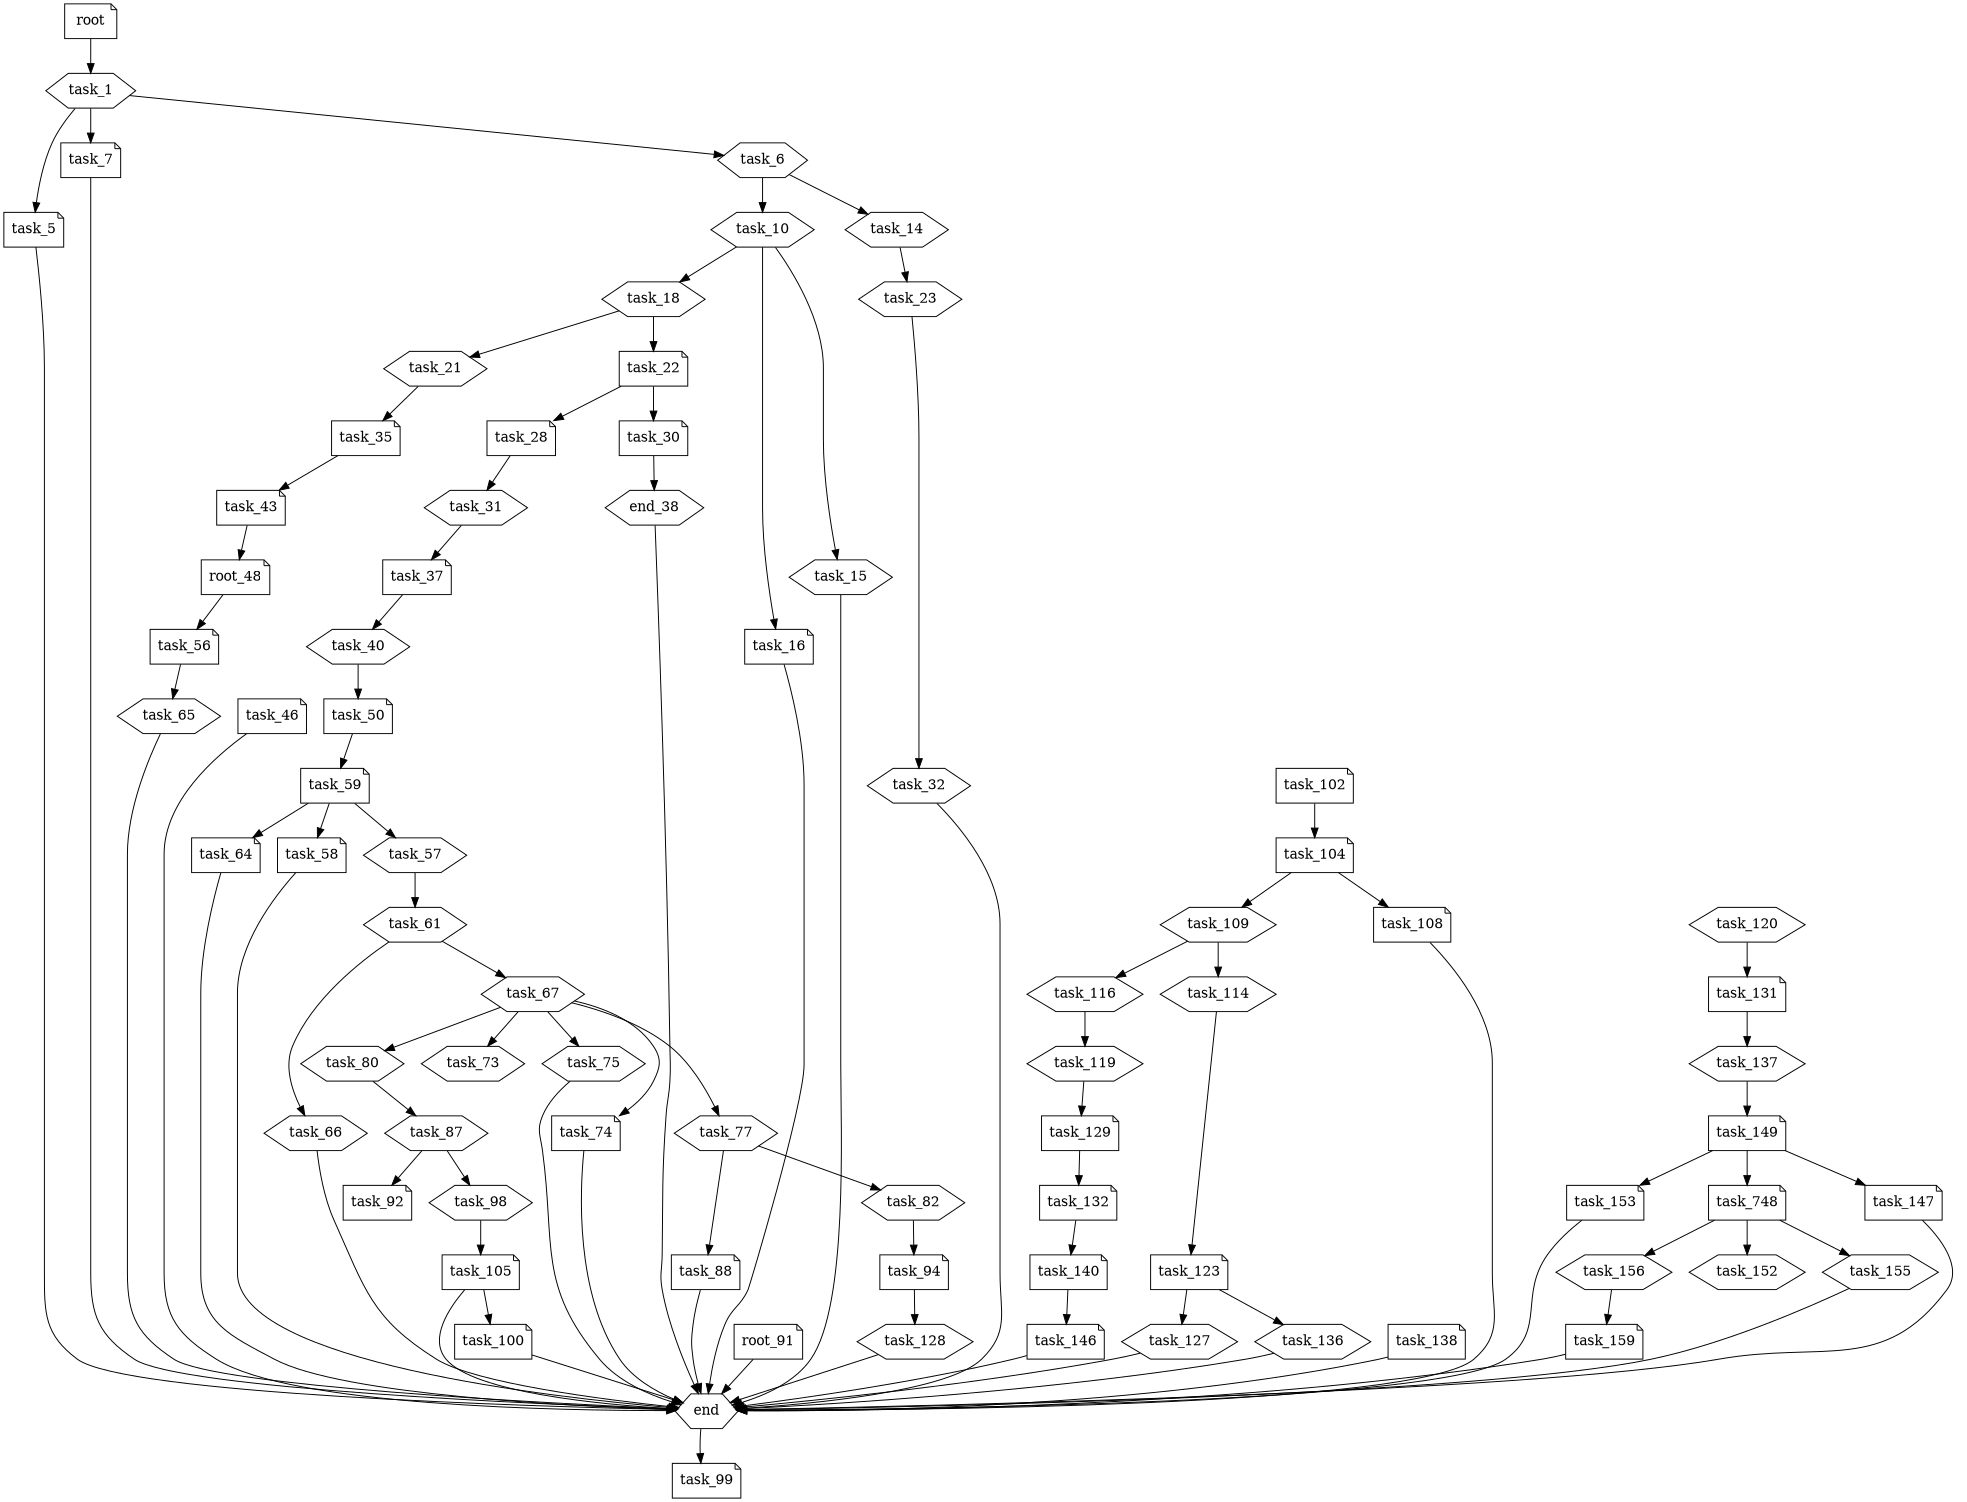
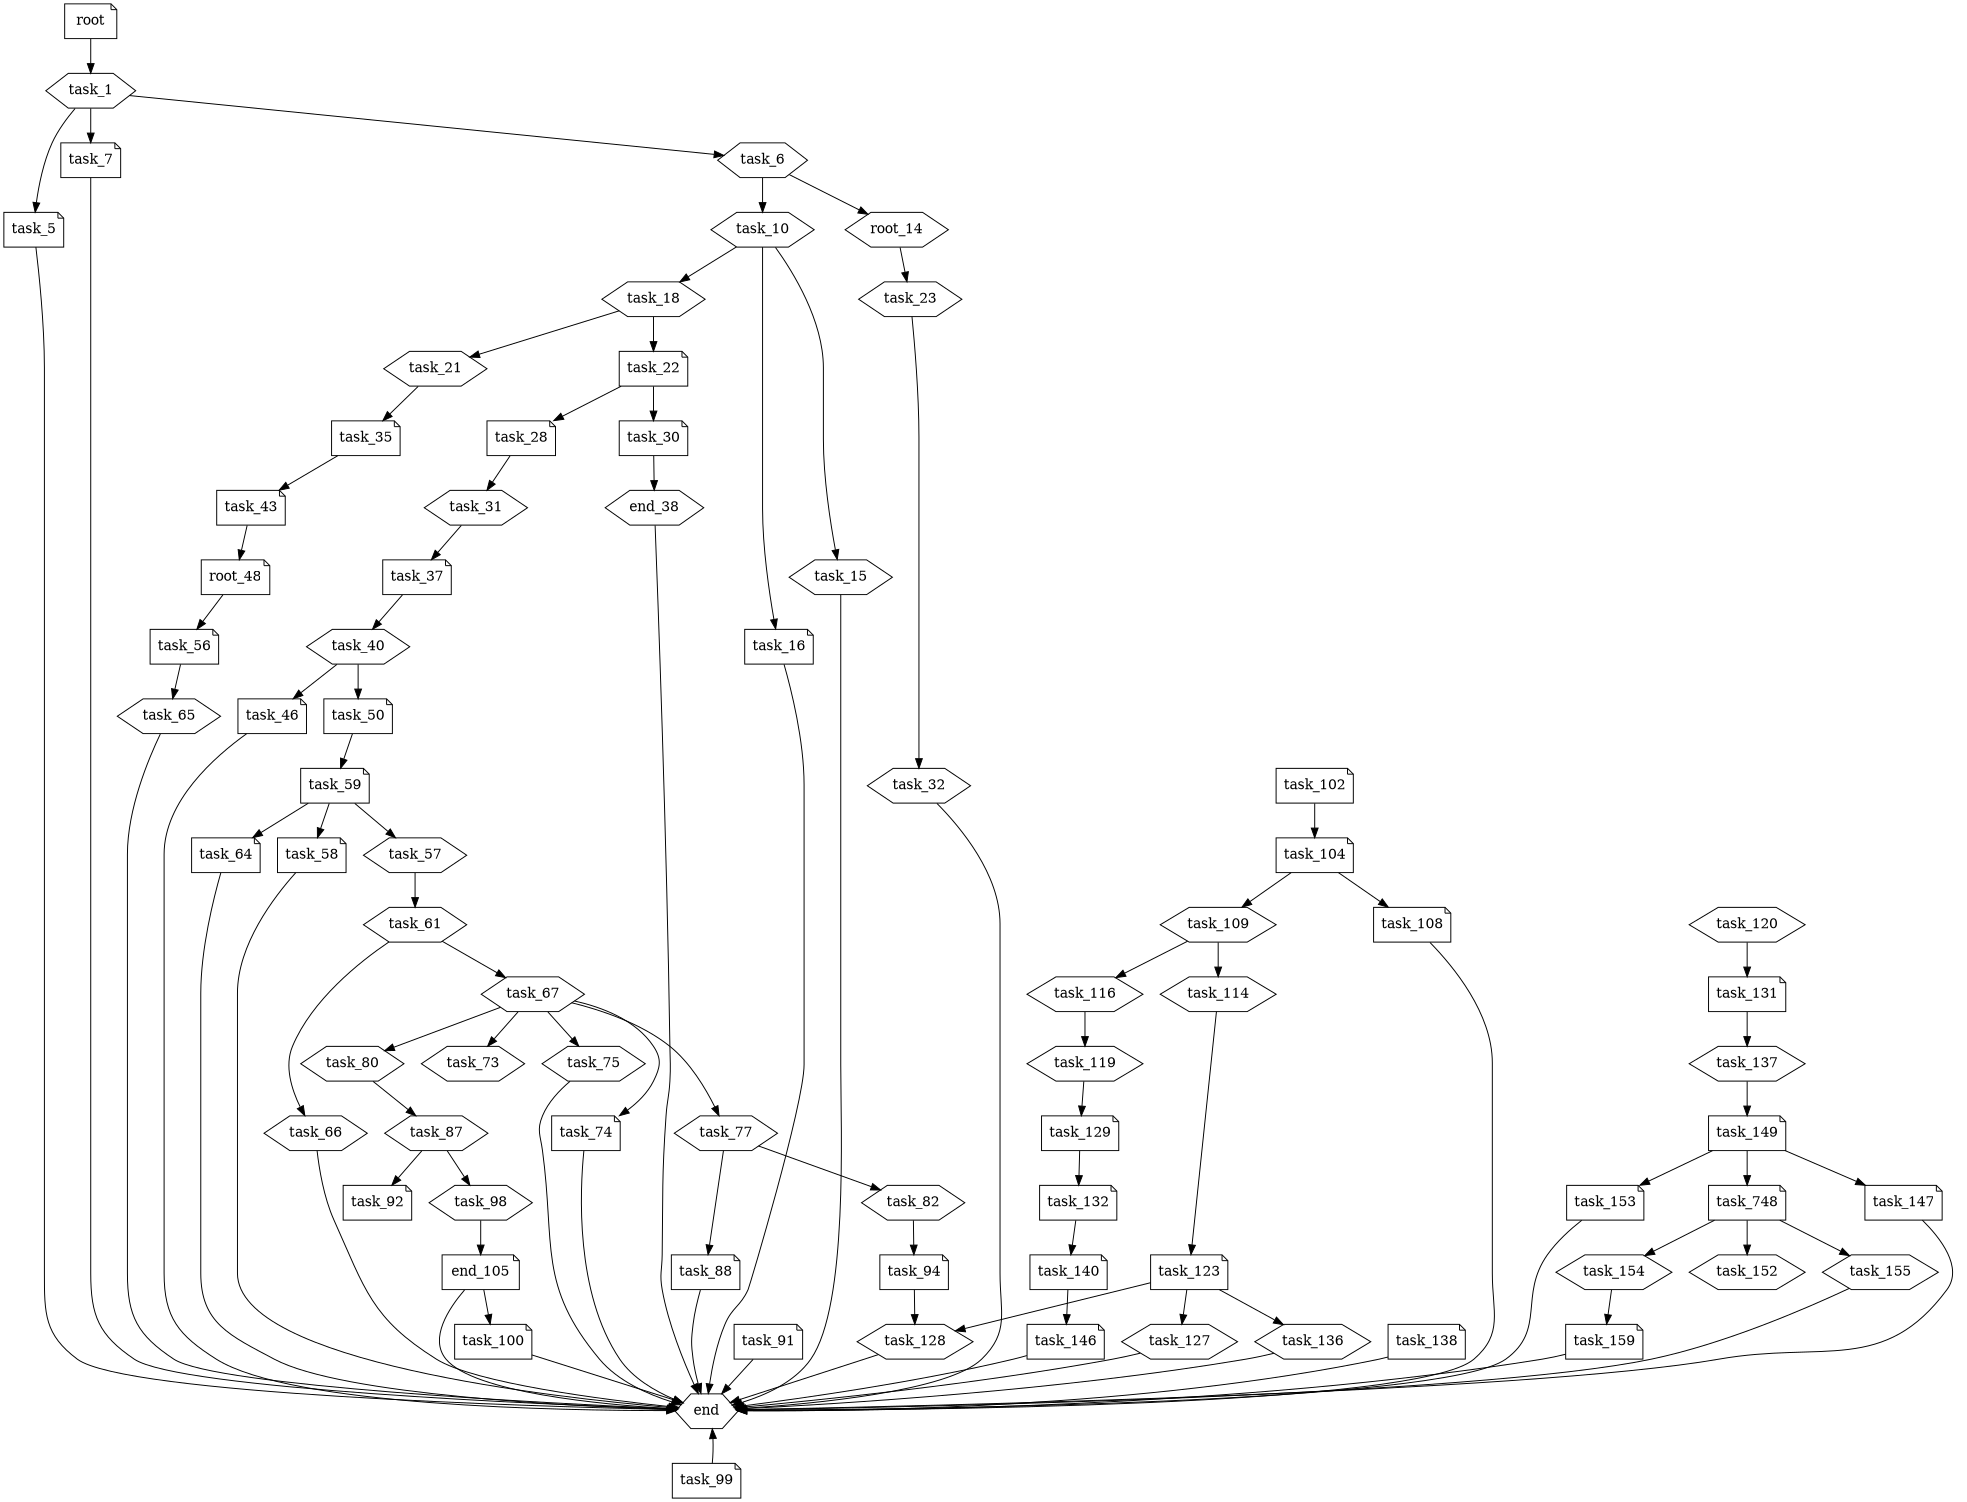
node "task_14": label "task_14" -> "root_14"
edge "task_40" -> "task_46": added
node "task_105": label "task_105" -> "end_105"
node "task_156": label "task_156" -> "task_154"
edge "task_123" -> "task_128": added
node "root_91": label "root_91" -> "task_91"
edge "end" -> "task_99": reversed
